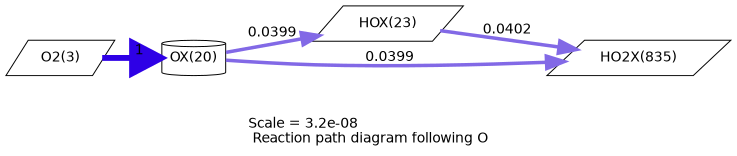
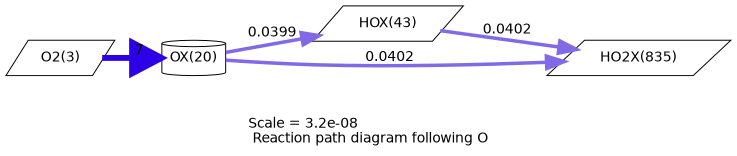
node "HOX(23)": label "HOX(23)" -> "HOX(43)"
edge "O2(3)" -> "OX(20)": label " 1" -> " 7"
edge "OX(20)" -> "HO2X(835)": label " 0.0399" -> " 0.0402"
